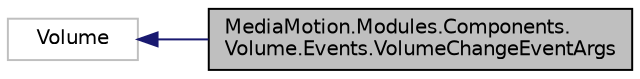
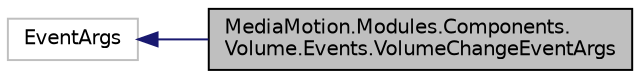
node "Volume": label "Volume" -> "EventArgs"
